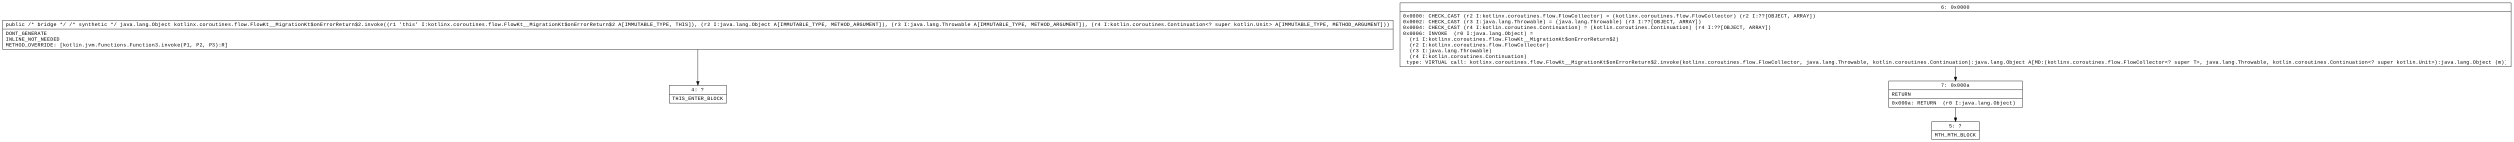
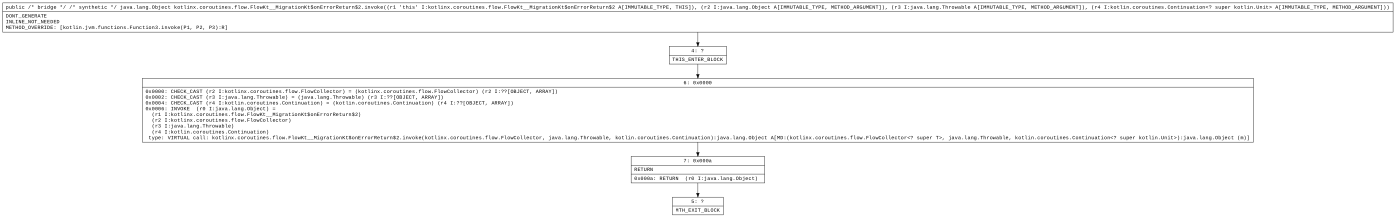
edge "4: ?" -> "6: 0x0000": added
node "5: ?": text "MTH_MTH_BLOCK" -> "MTH_EXIT_BLOCK"
